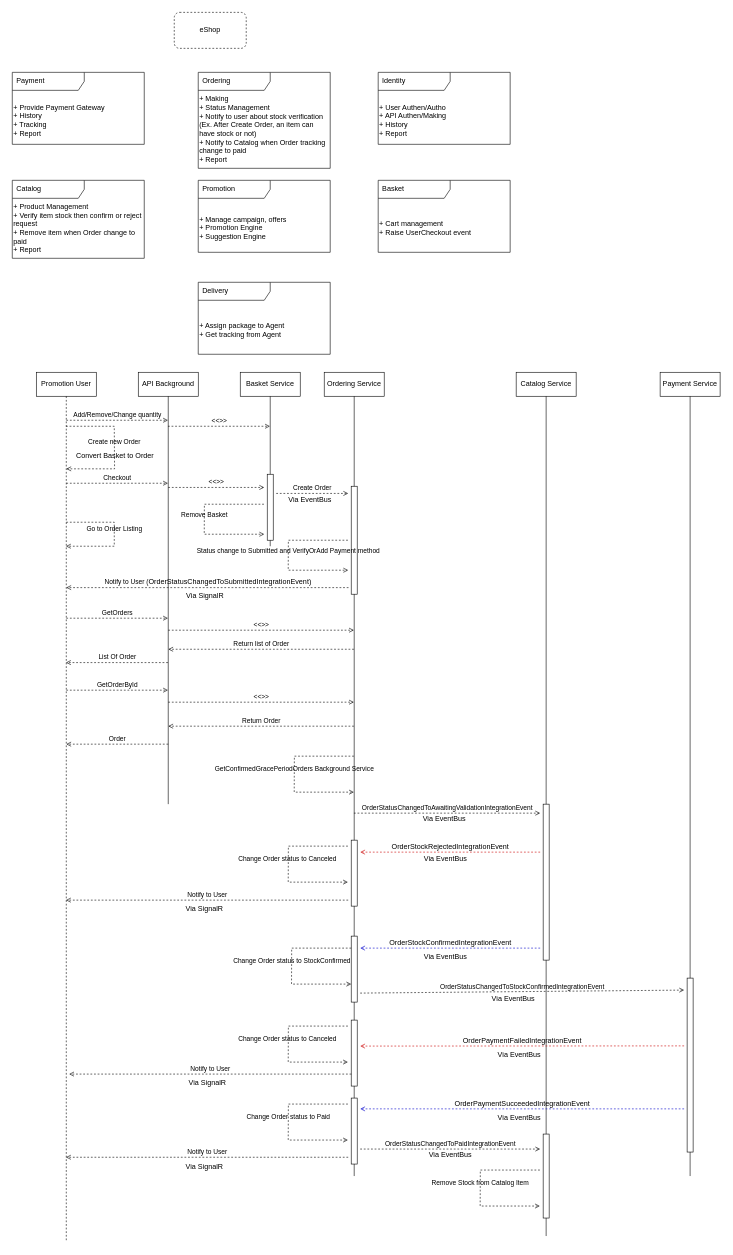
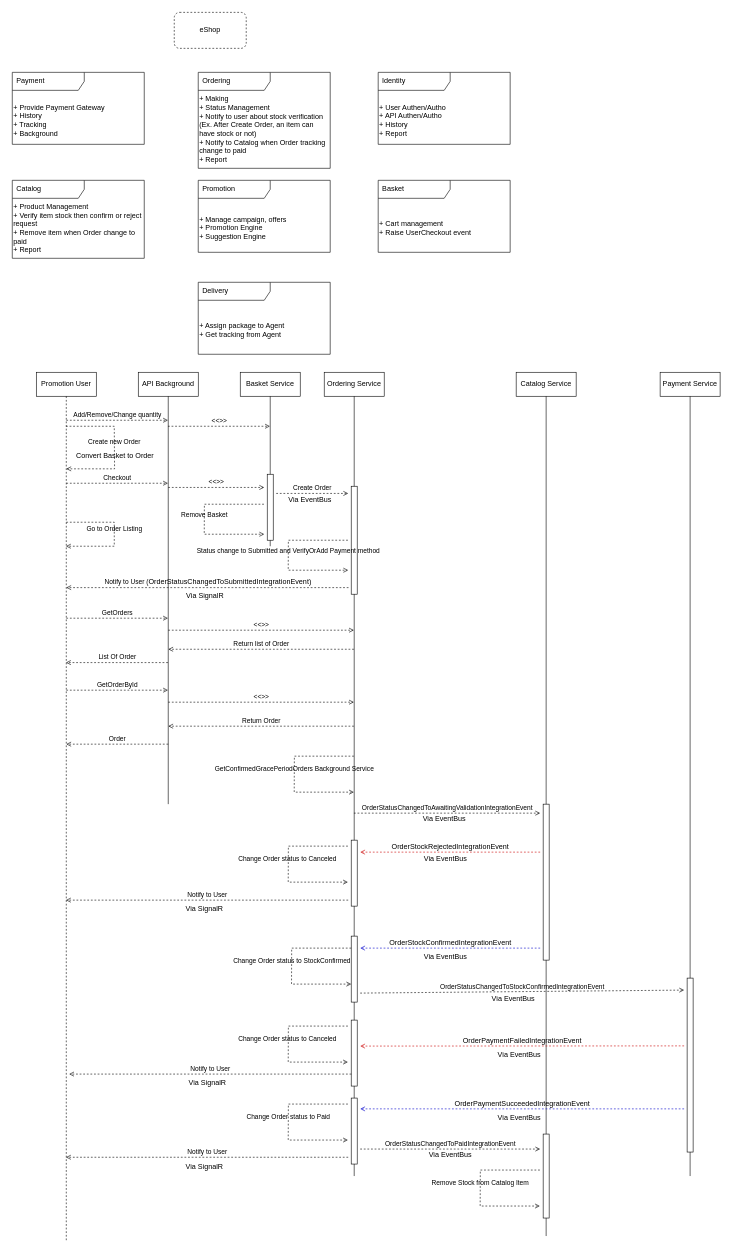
node "+ Provide Payment Gateway + History + Tracking + Report": label "+ Provide Payment Gateway + History + Tracking + Report" -> "+ Provide Payment Gateway + History + Tracking + Background"
node "+ User Authen/Autho + API Authen/Making + History + Report": label "+ User Authen/Autho + API Authen/Making + History + Report" -> "+ User Authen/Autho + API Authen/Autho + History + Report"
